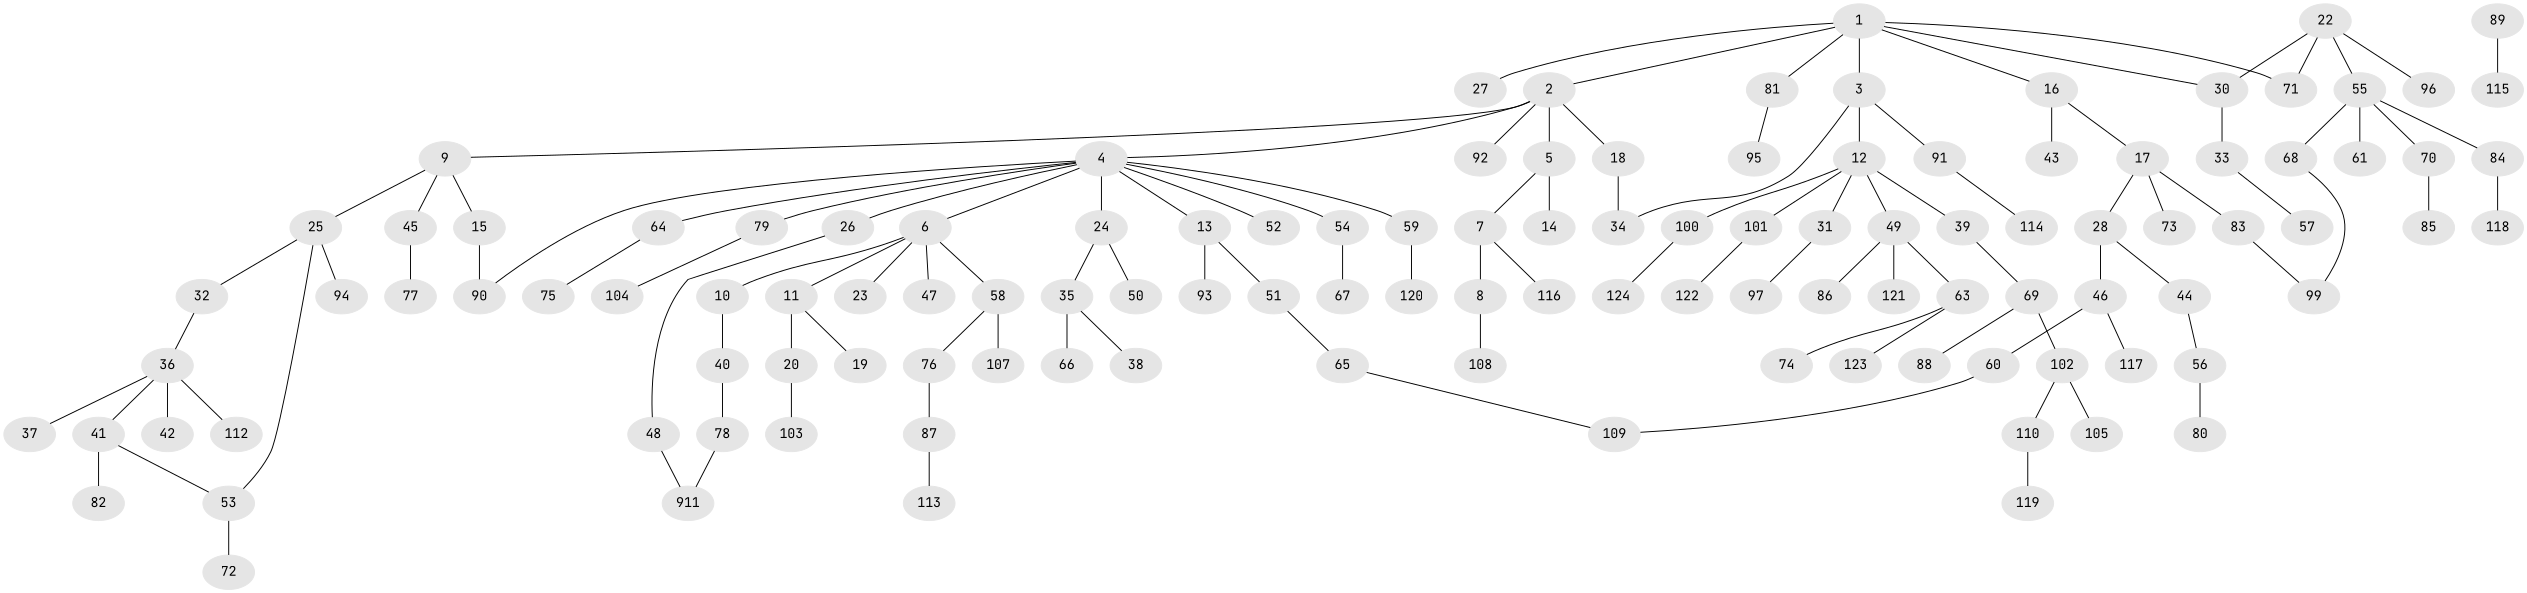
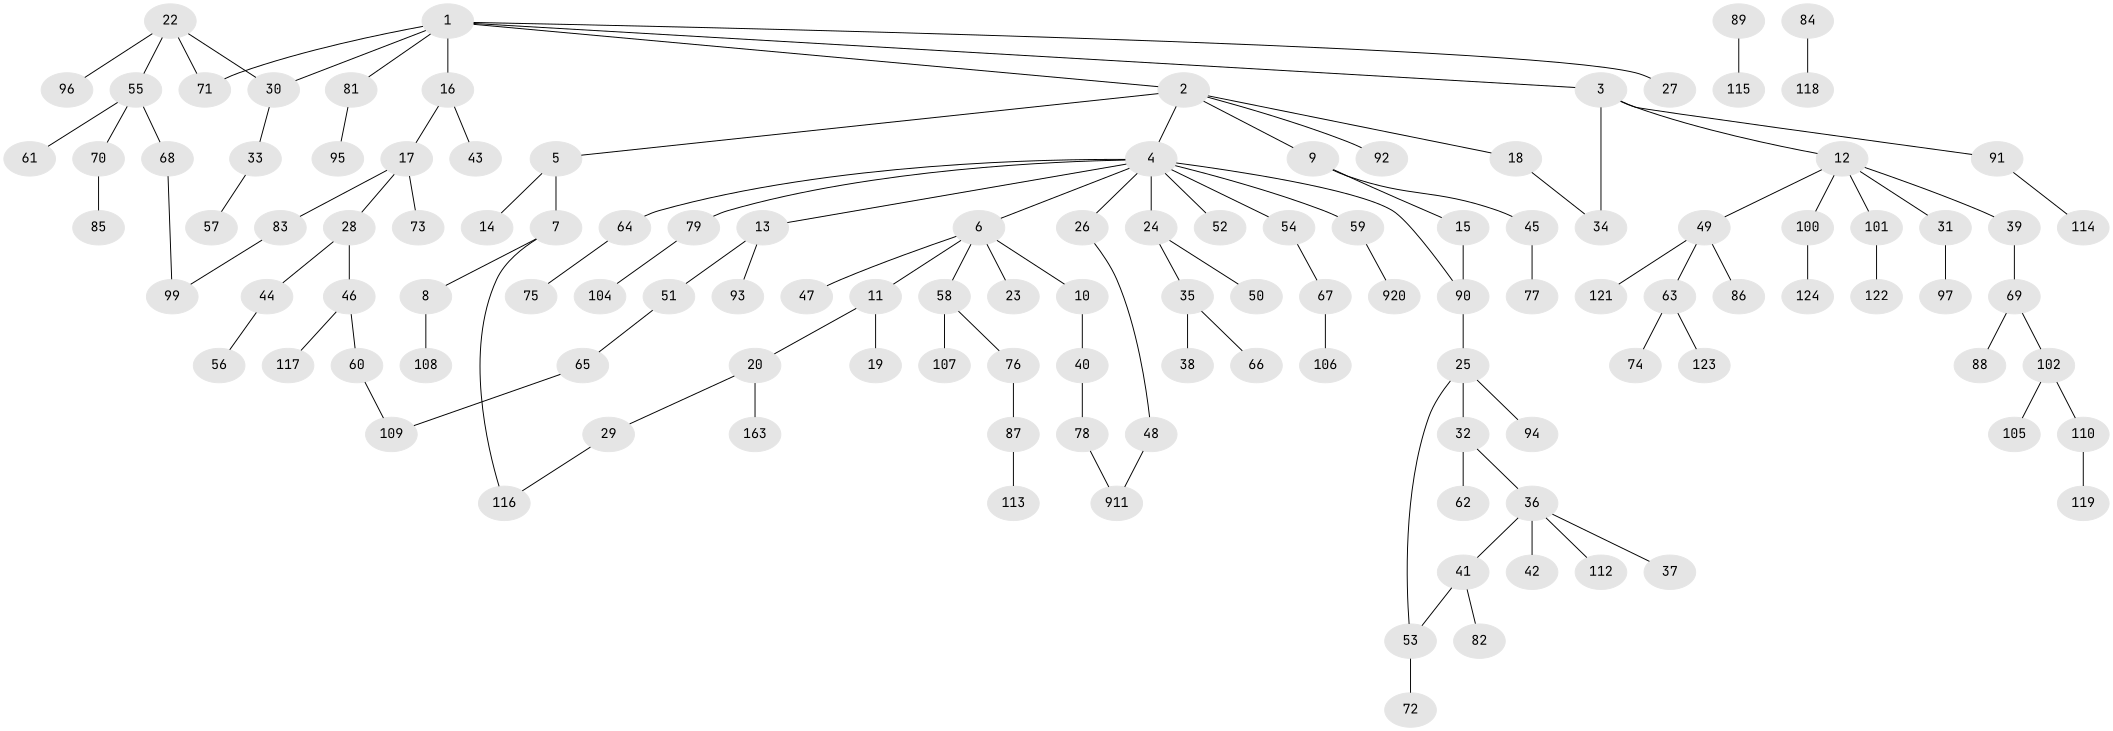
edge "55" -- "84": removed
edge "9" -- "25": now "90" -- "25"
node "120": label "120" -> "920"
node "106": added
node "29": added
node "103": label "103" -> "163"
node "80": removed
node "62": added
